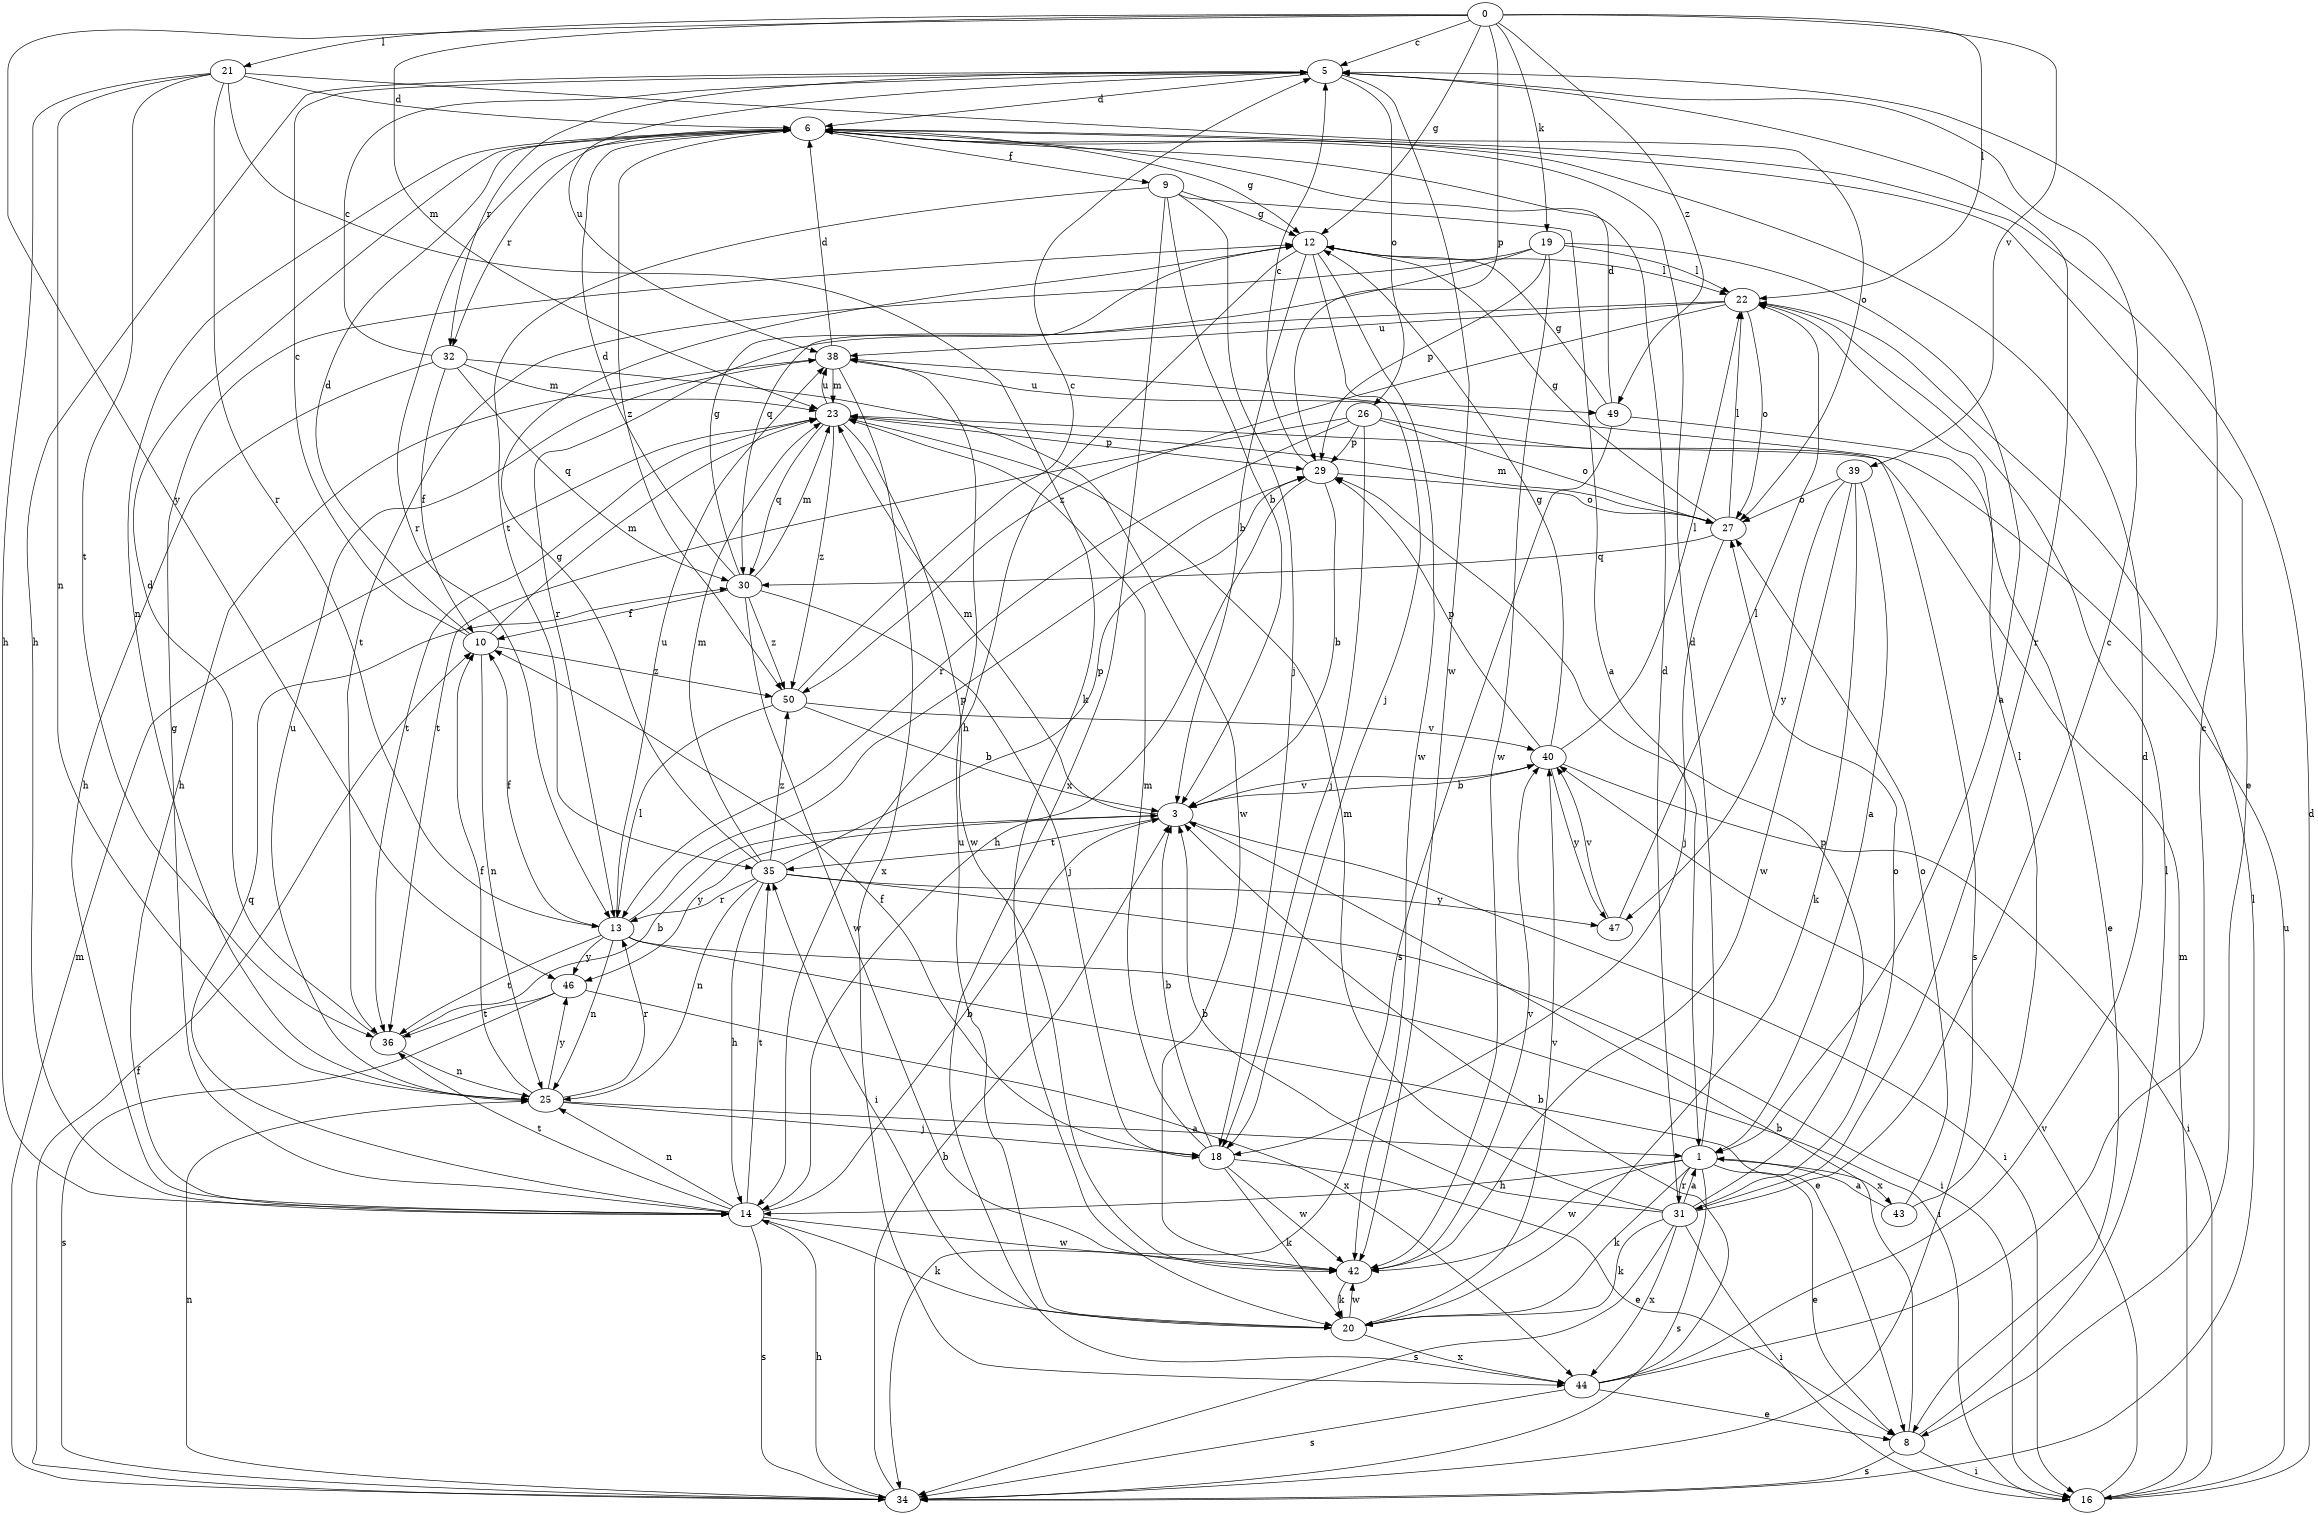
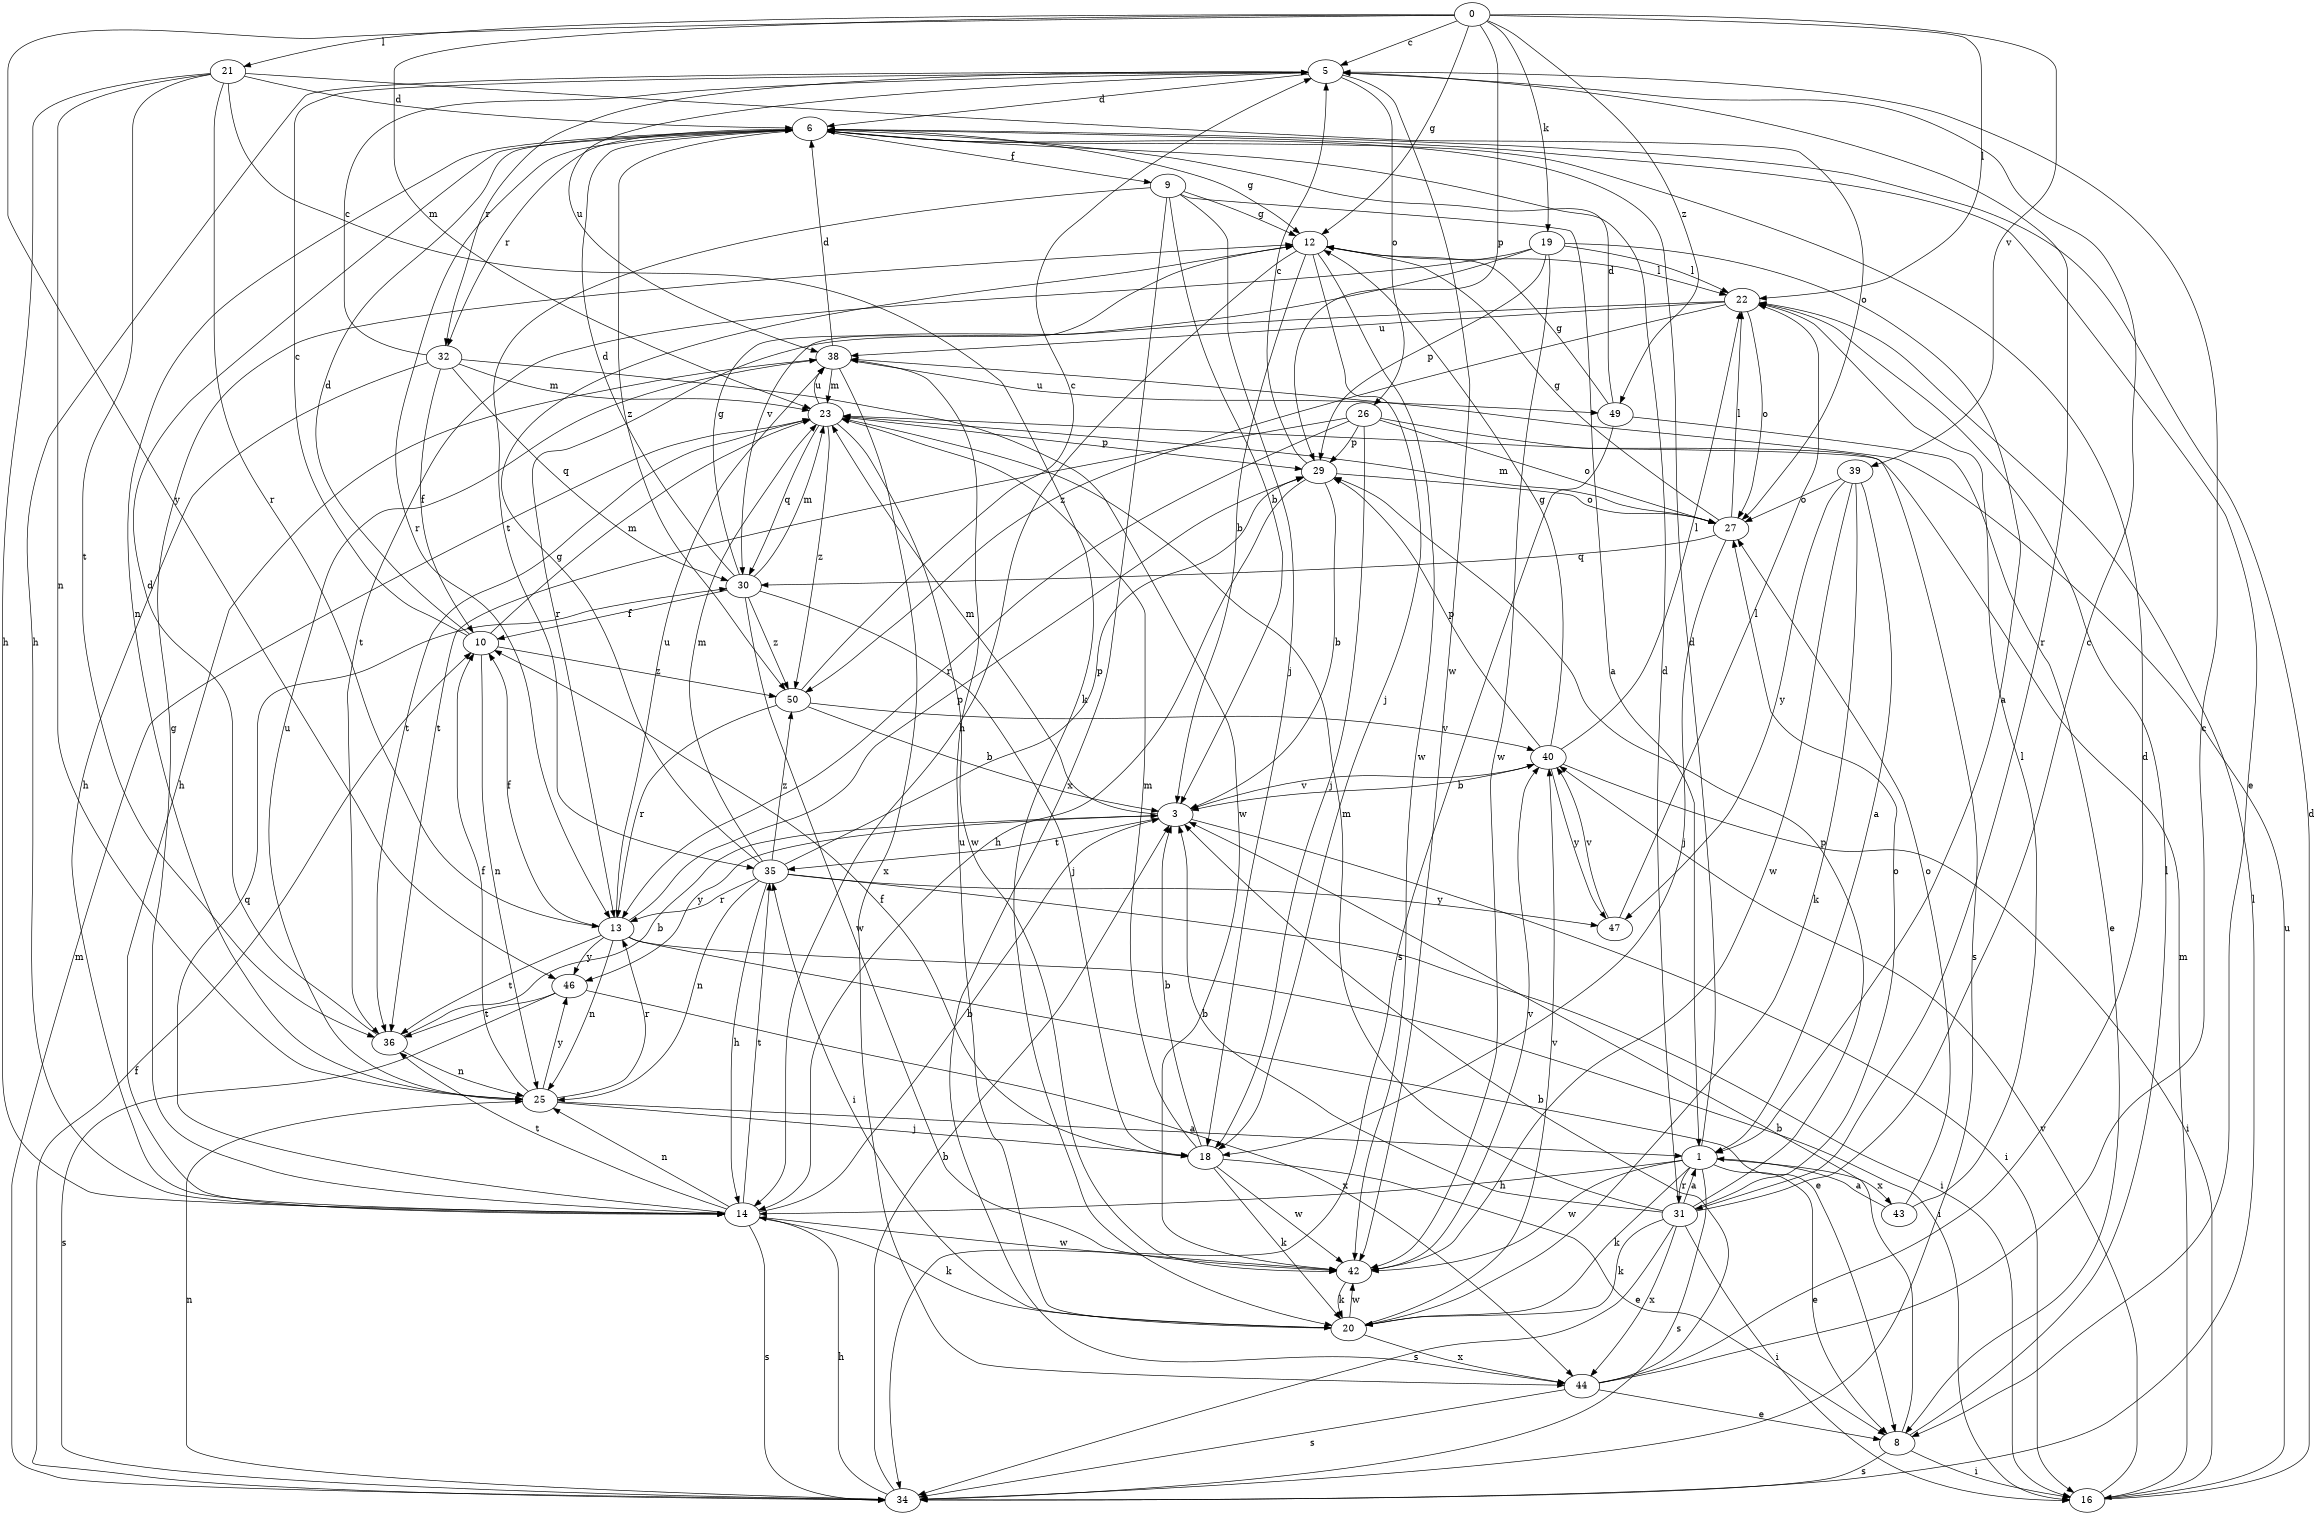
edge "19" -> "30": label "q" -> "v"
edge "50" -> "13": label "l" -> "r"
